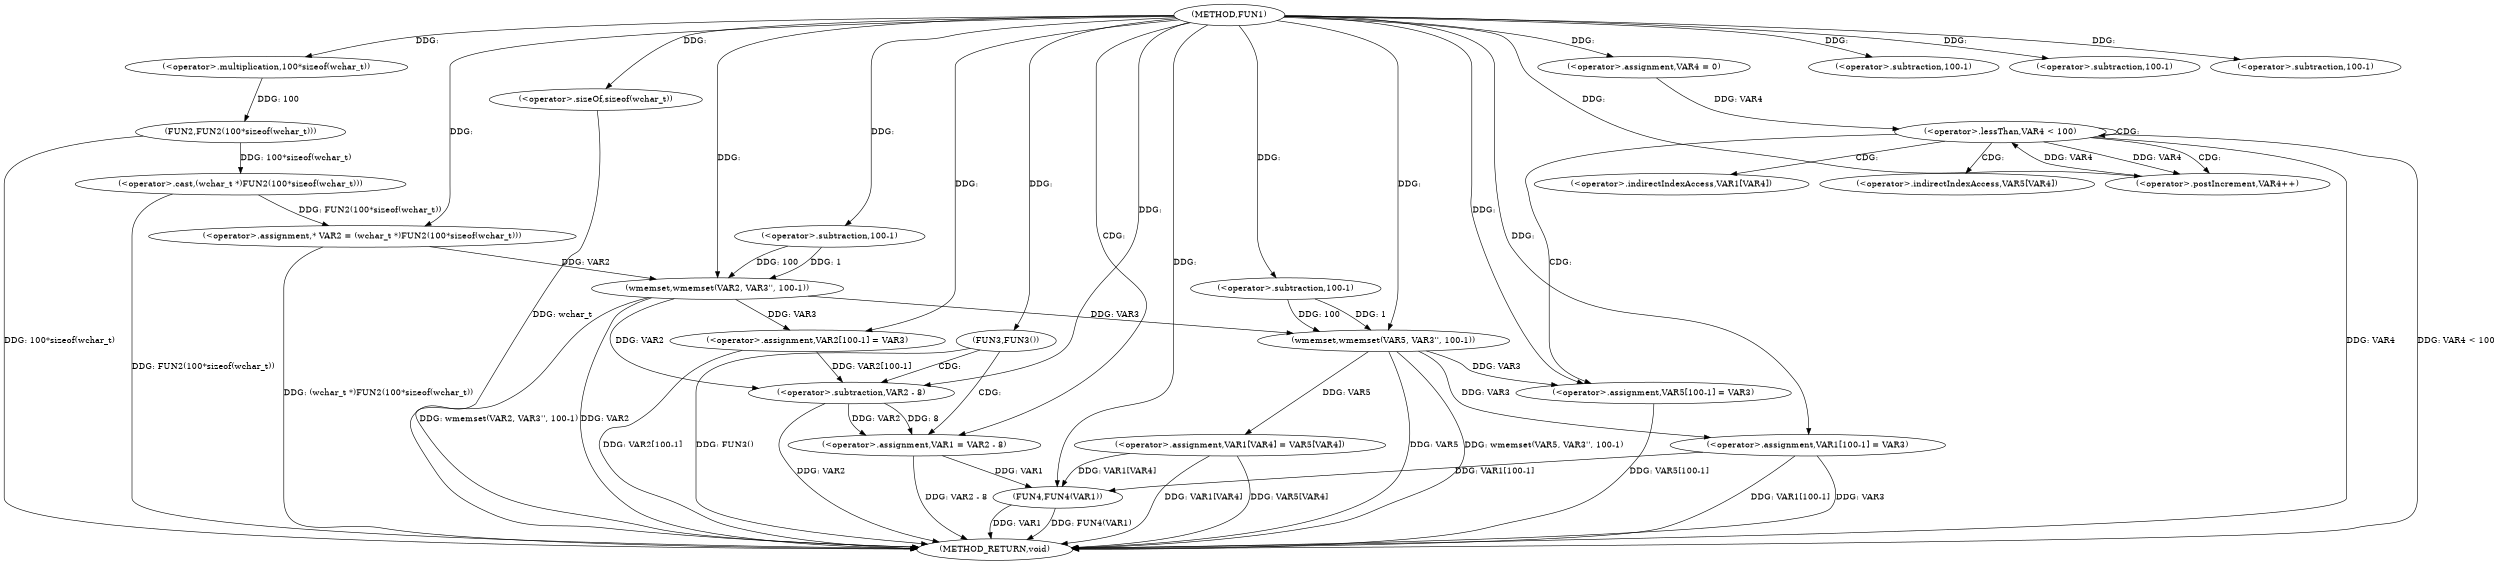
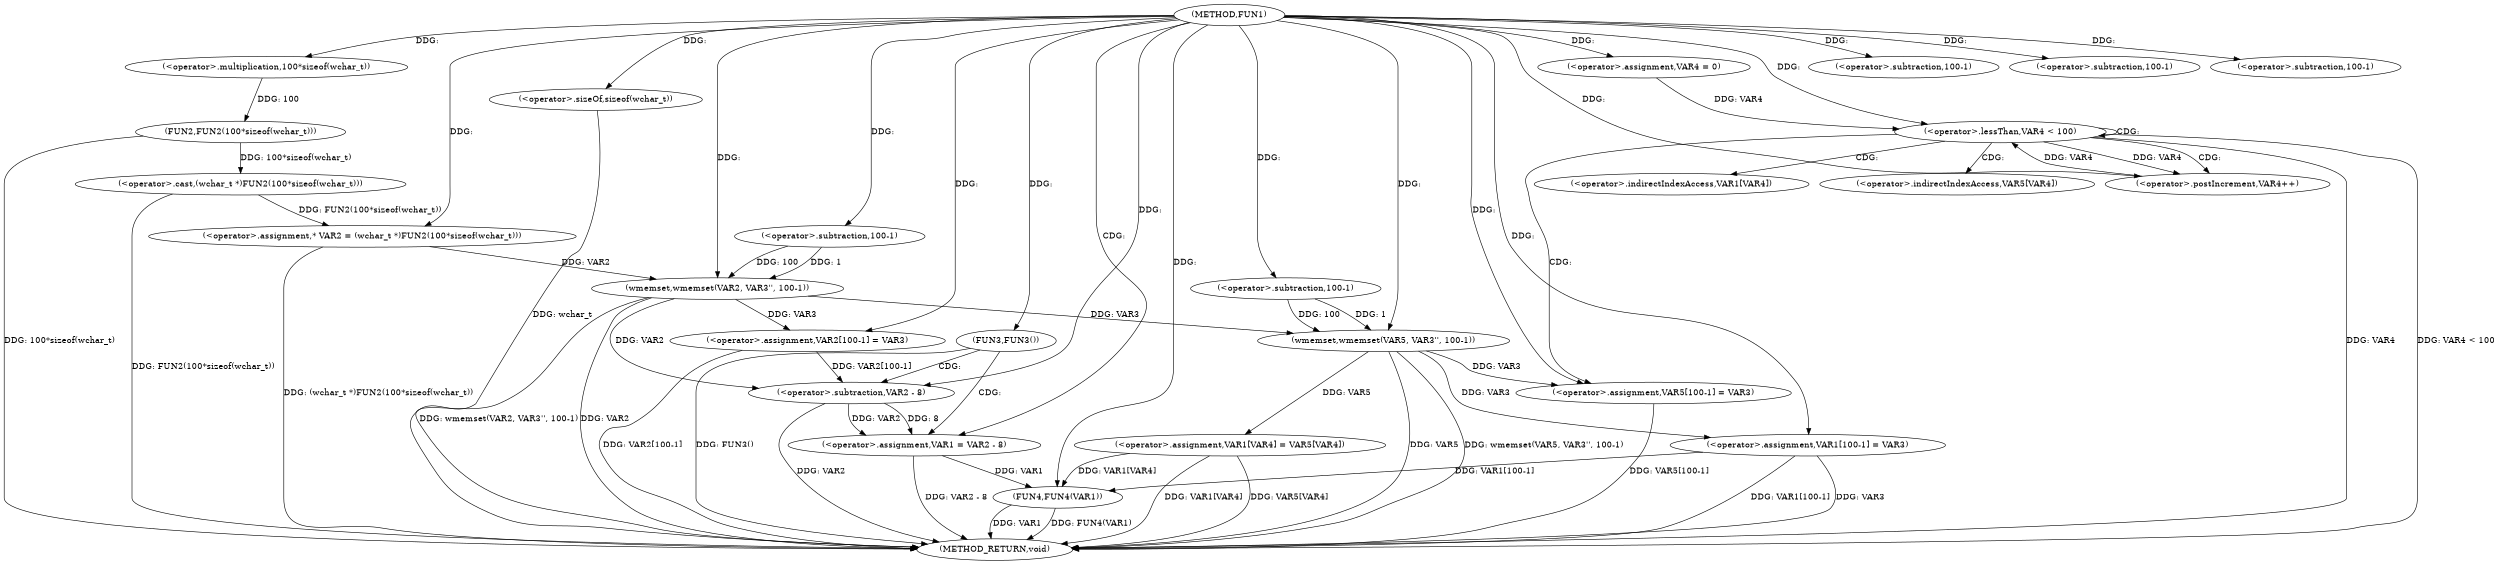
edge "(METHOD,FUN1)" -> "(<operator>.lessThan,VAR4 < 100)": added, label "DDG:"
